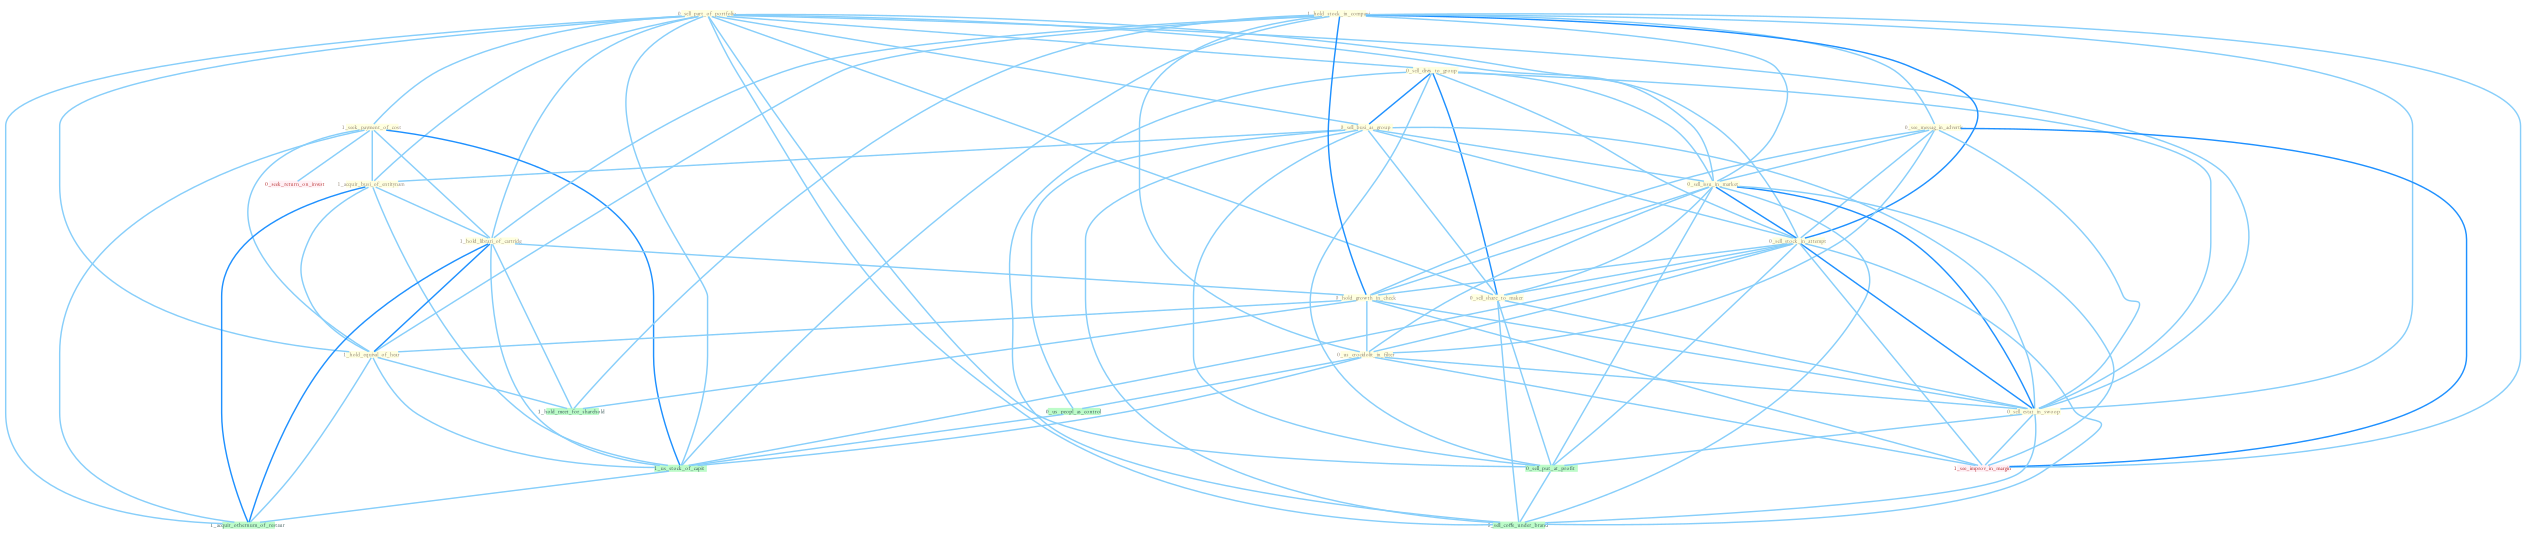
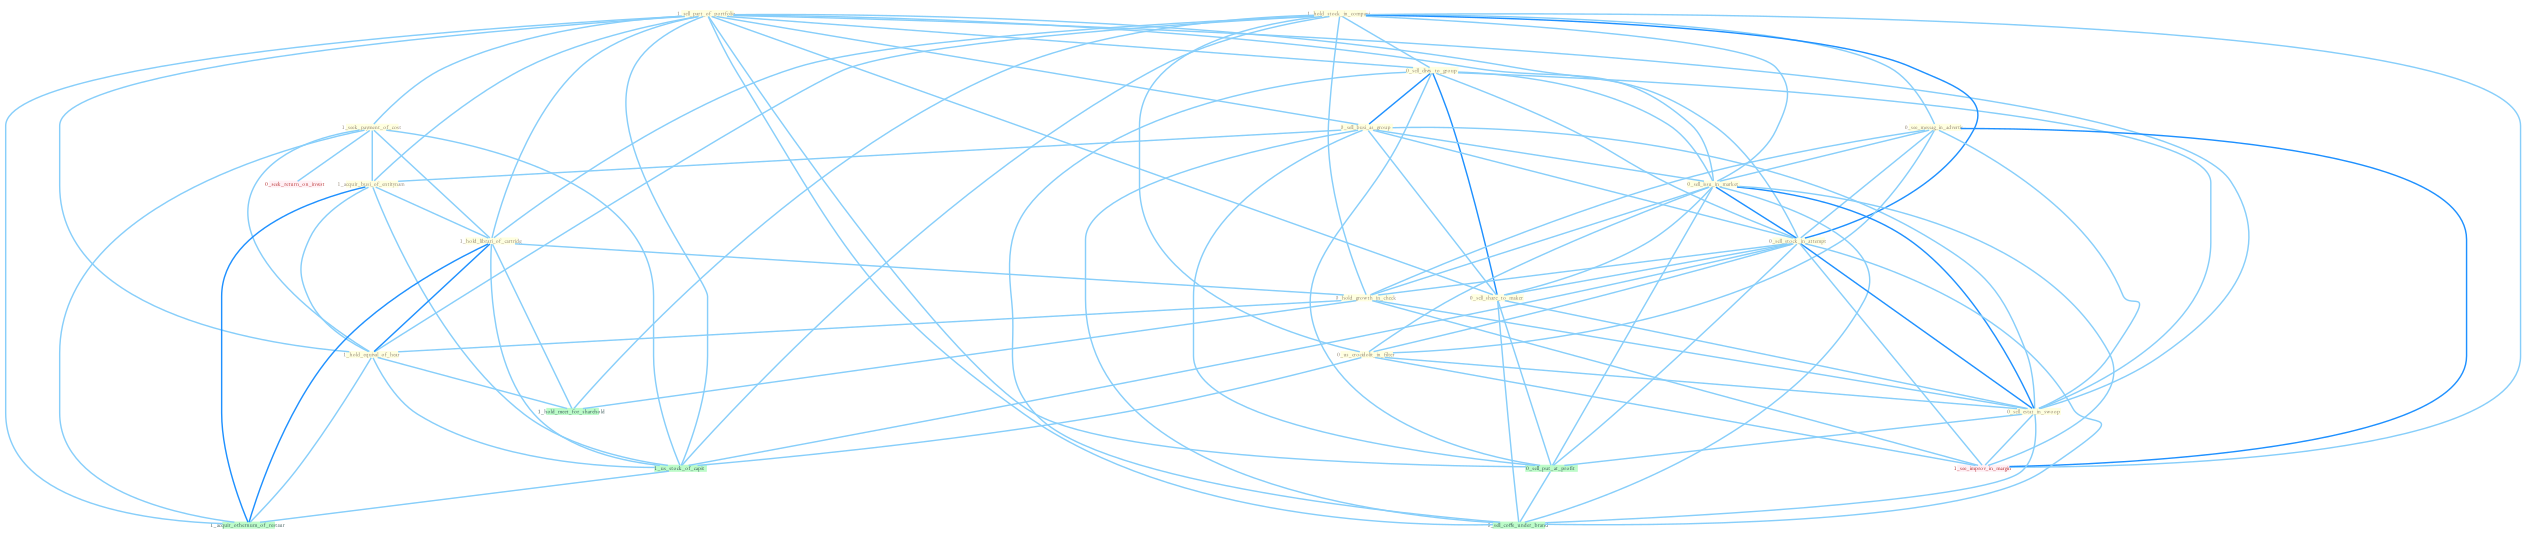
node "0_sell_part_of_portfolio": label "0_sell_part_of_portfolio" -> "1_sell_part_of_portfolio"
edge "1_hold_stock_in_compani" -- "0_sell_estat_in_swoop": now "1_hold_stock_in_compani" -- "0_sell_divis_to_group"
edge "1_hold_stock_in_compani" -- "0_hold_growth_in_check": color #1e90ff -> #87cefa
edge "1_seek_payment_of_cost" -- "1_us_stock_of_capit": color #1e90ff -> #87cefa
edge "0_hold_growth_in_check" -- "0_us_crocidolit_in_filter": removed
node "0_us_peopl_as_control": removed
